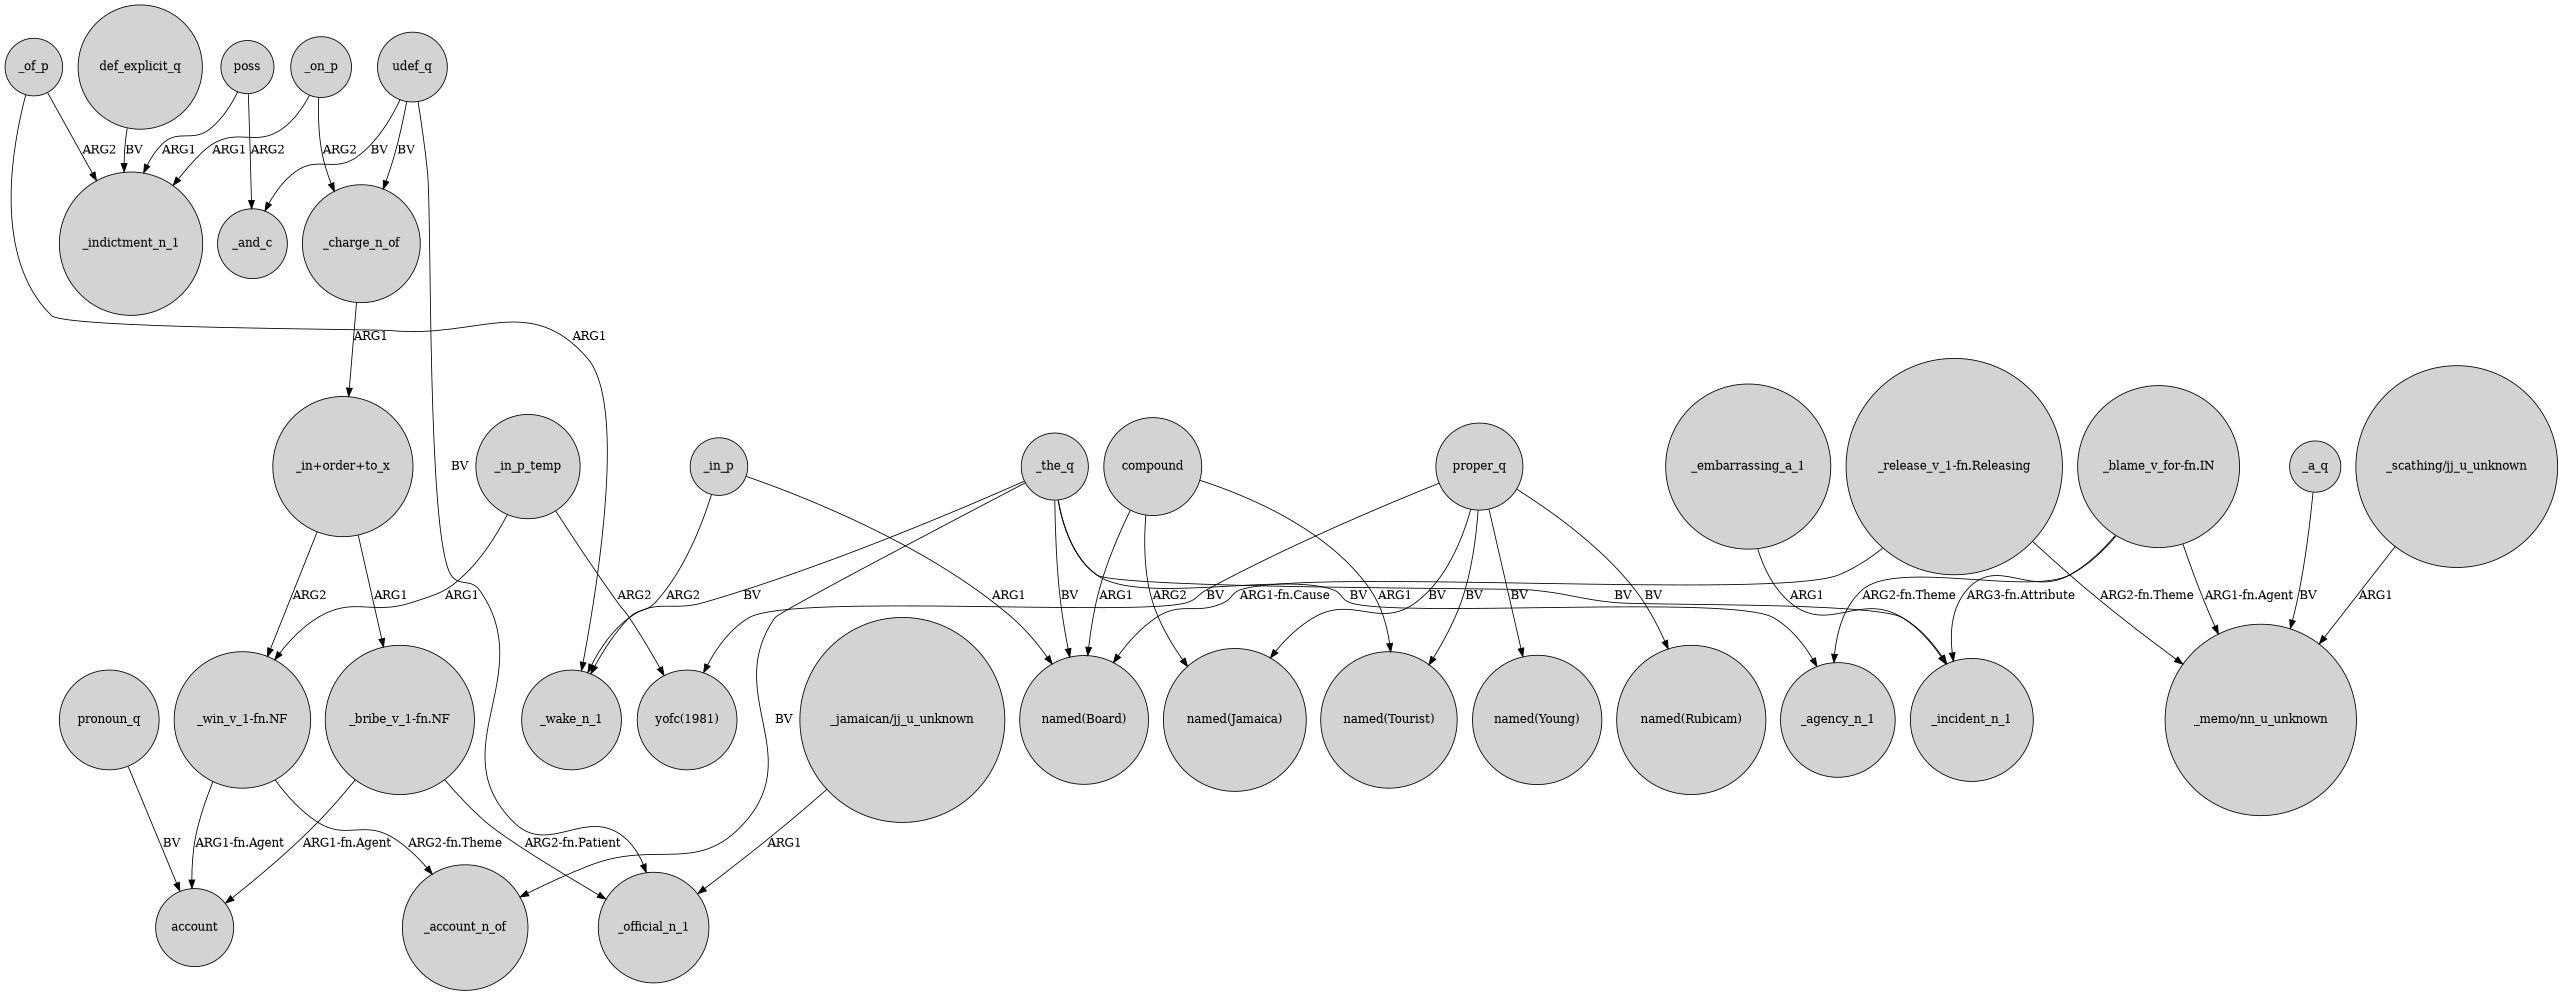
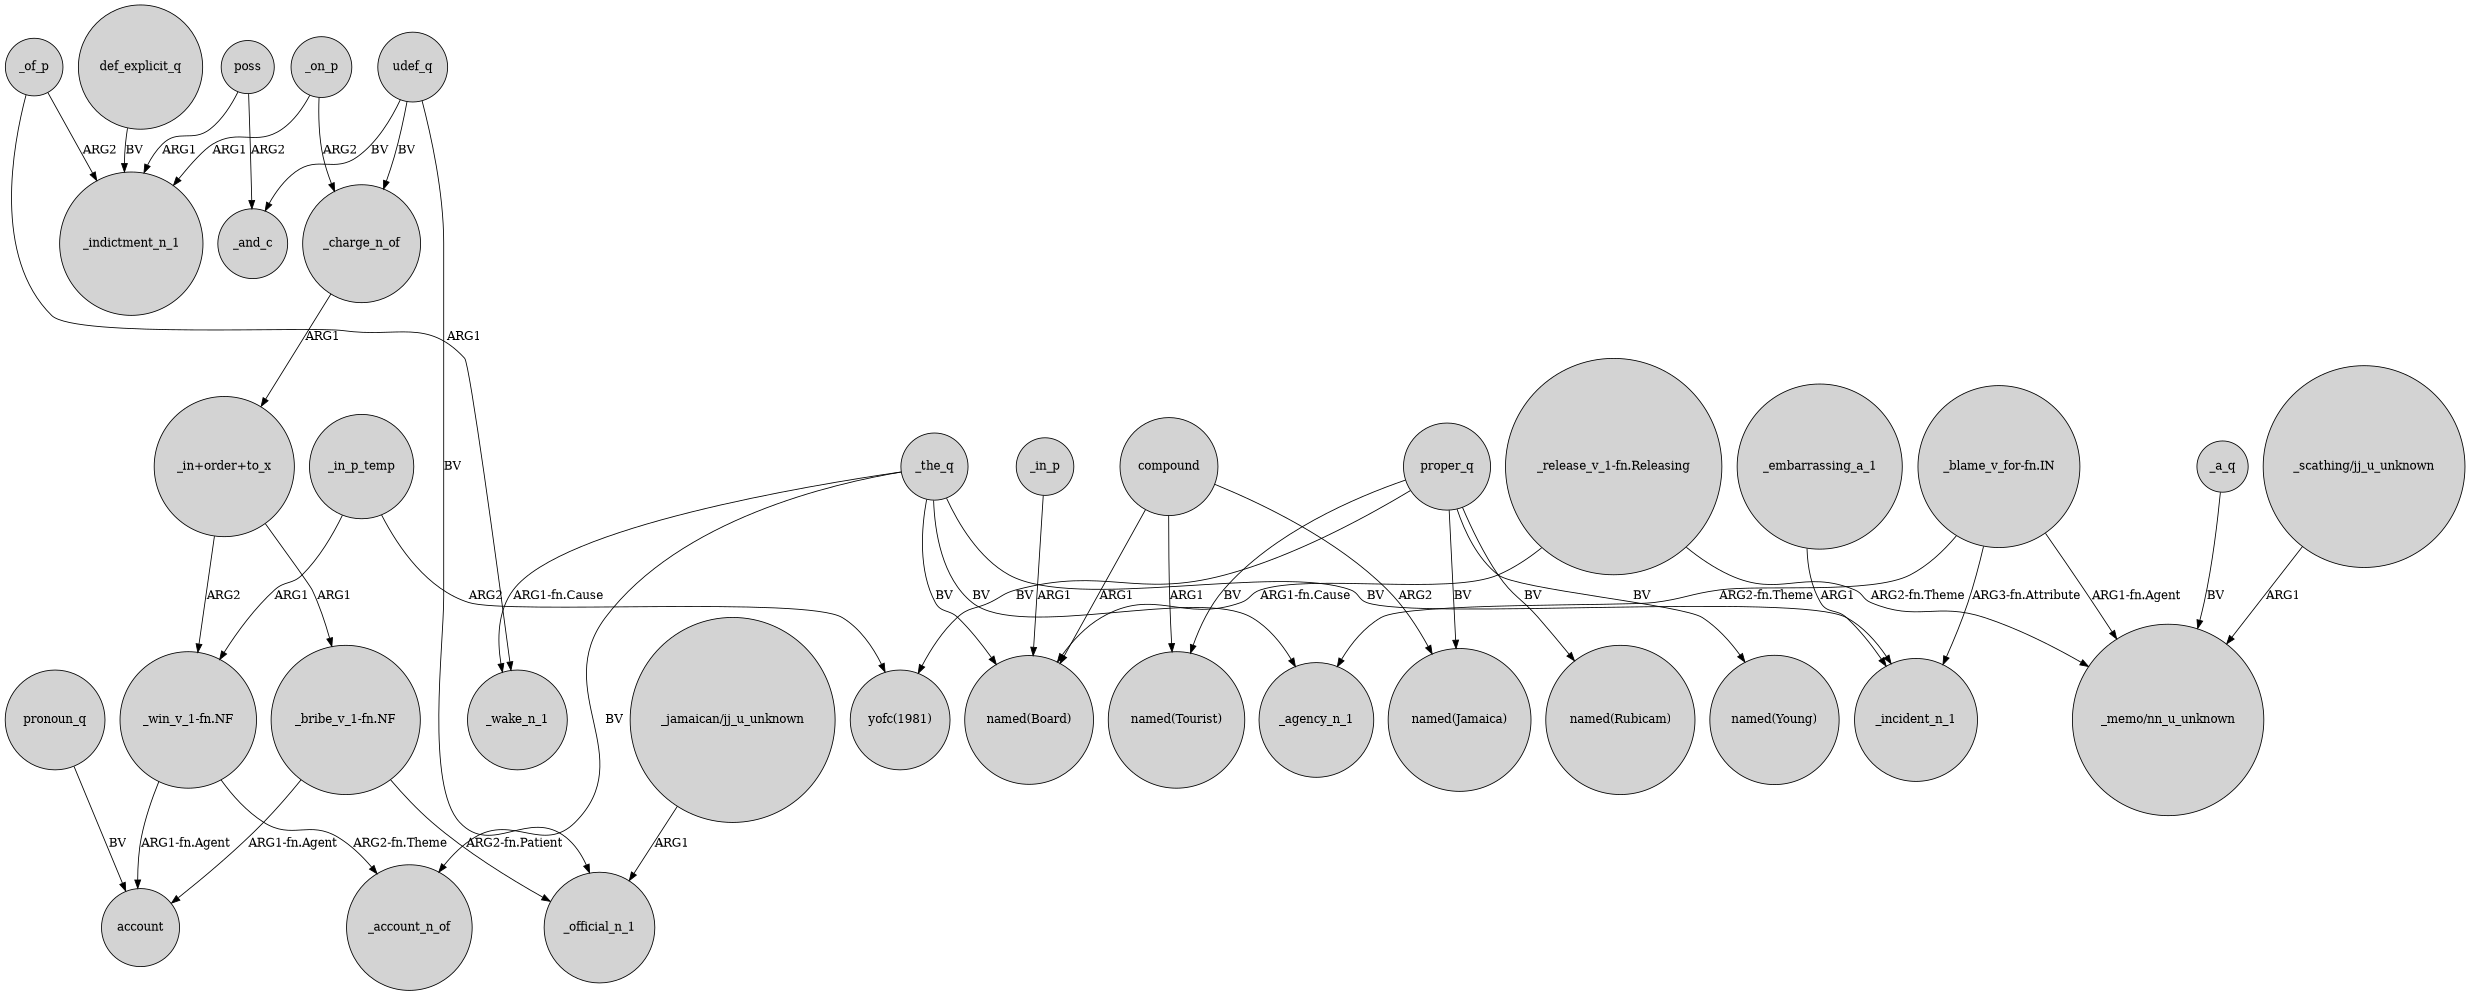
edge "_in_p" -> "_wake_n_1": removed, label "ARG2"
edge "_the_q" -> "_wake_n_1": label "BV" -> "ARG1-fn.Cause"
